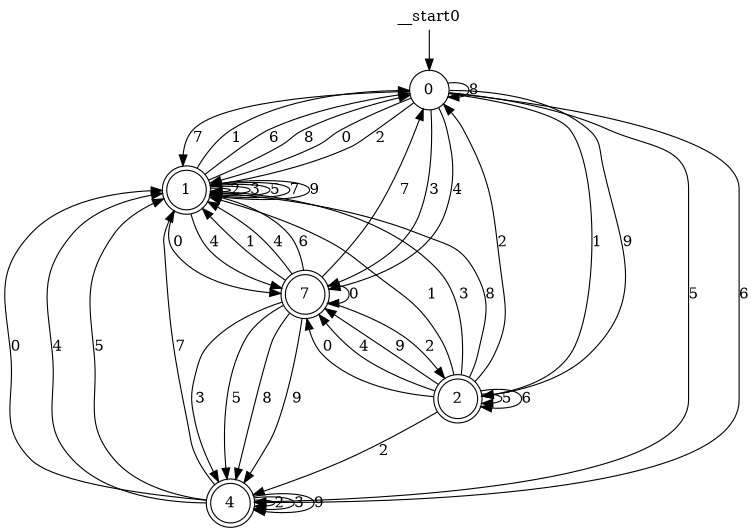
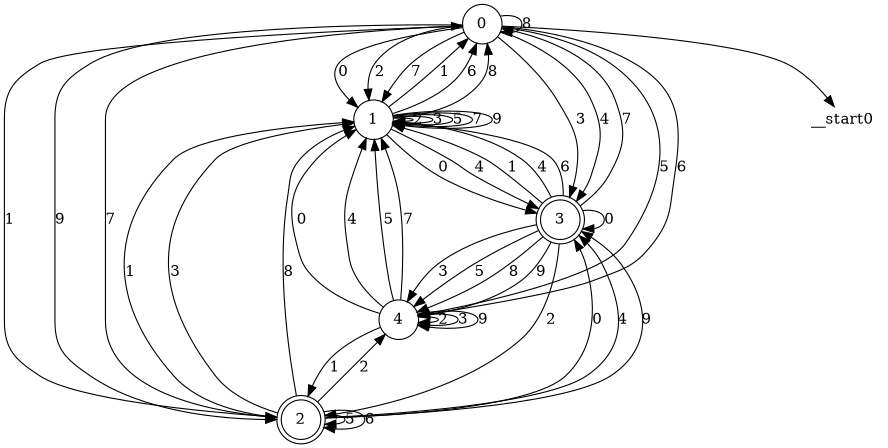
edge "__start0" -> "0": reversed
node "1": shape doublecircle -> circle
edge "2" -> "0": label "2" -> "7"
node "7": label "7" -> "3"
edge "4" -> "2": added, label "1"
node "4": shape doublecircle -> circle
